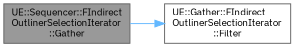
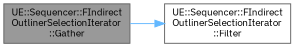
node "UE::Gather::FIndirect OutlinerSelectionIterator ::Filter": label "UE::Gather::FIndirect OutlinerSelectionIterator ::Filter" -> "UE::Sequencer::FIndirect OutlinerSelectionIterator ::Filter"
